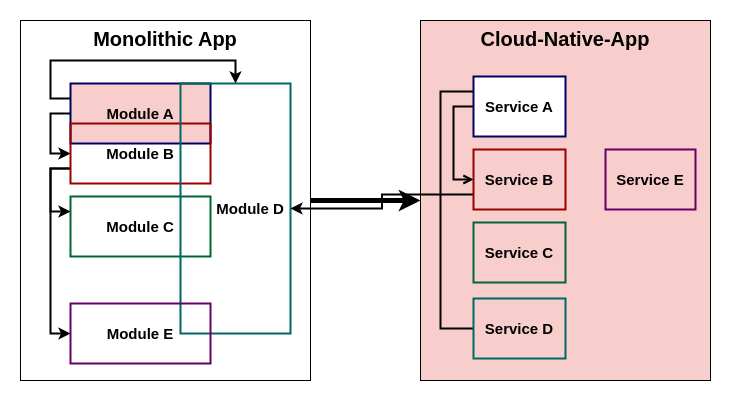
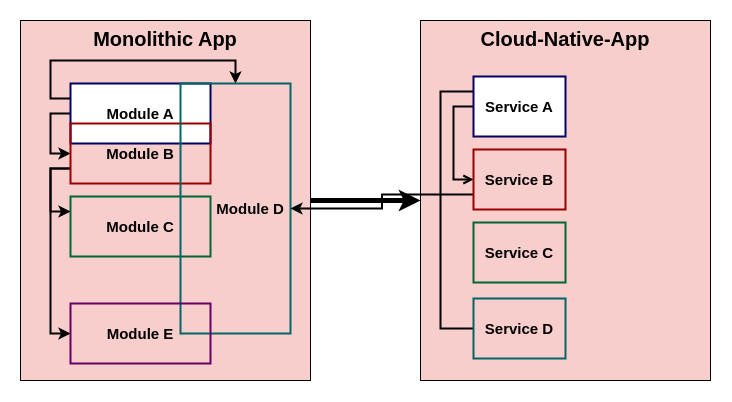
node "Module A": fillcolor #f8cecc -> #ffffff
node "Service E": removed
node "Monolithic App": fillcolor #ffffff -> #f8cecc
